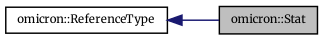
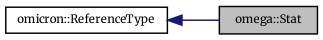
node "omicron::Stat": label "omicron::Stat" -> "omega::Stat"
